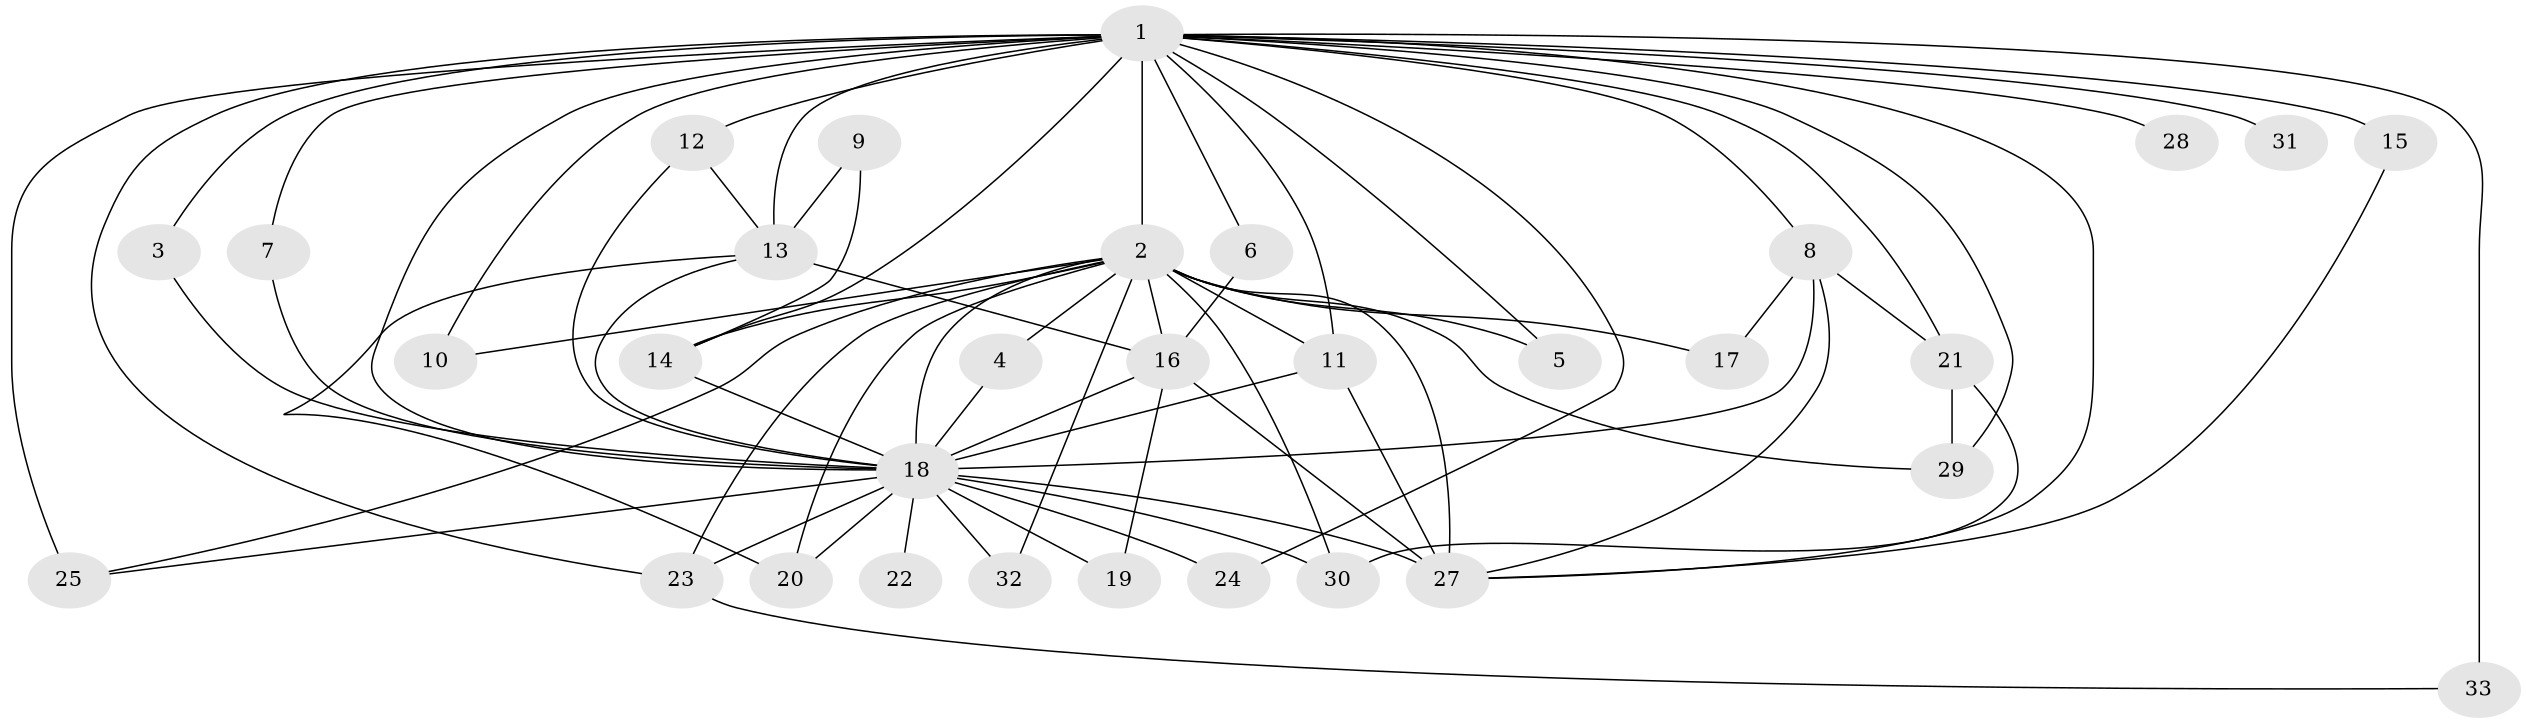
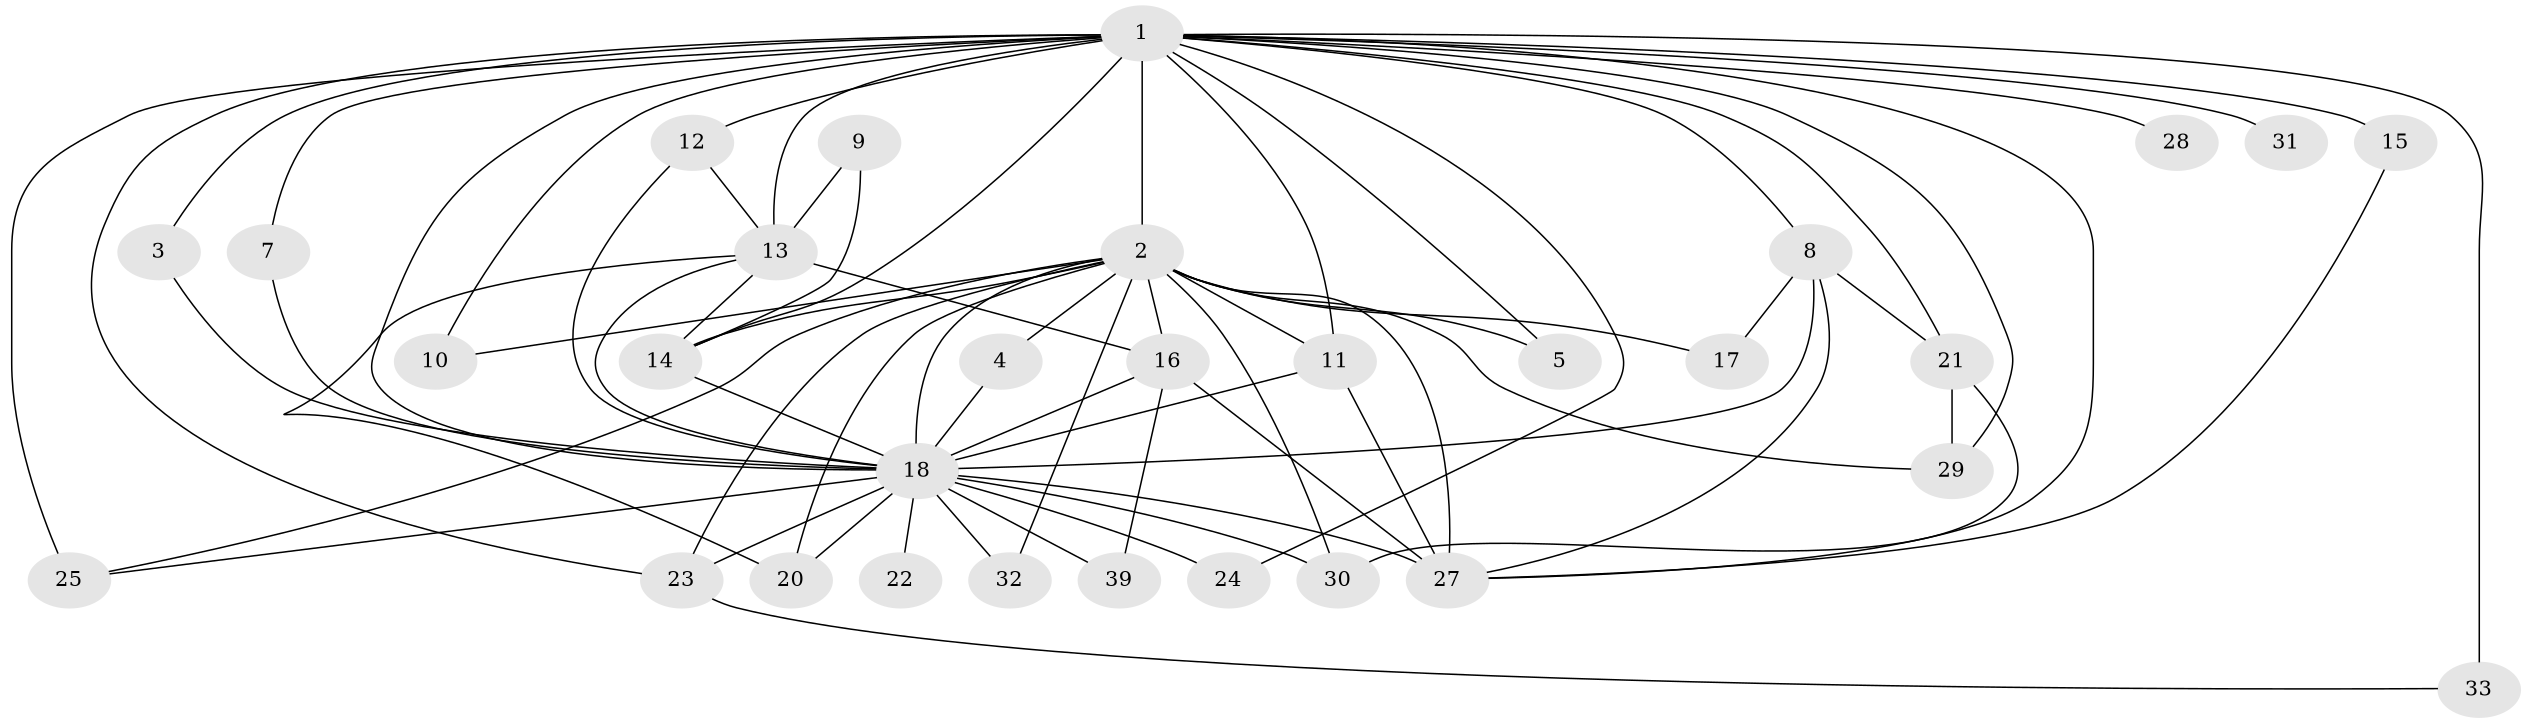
node "6": removed
edge "13" -- "14": added
node "19": label "19" -> "39"
